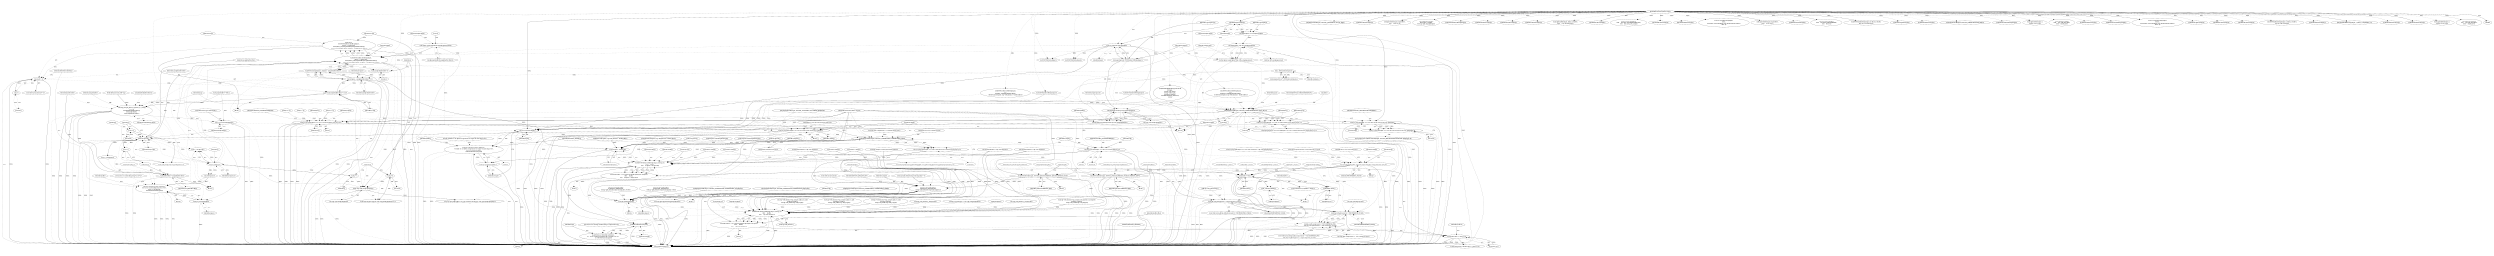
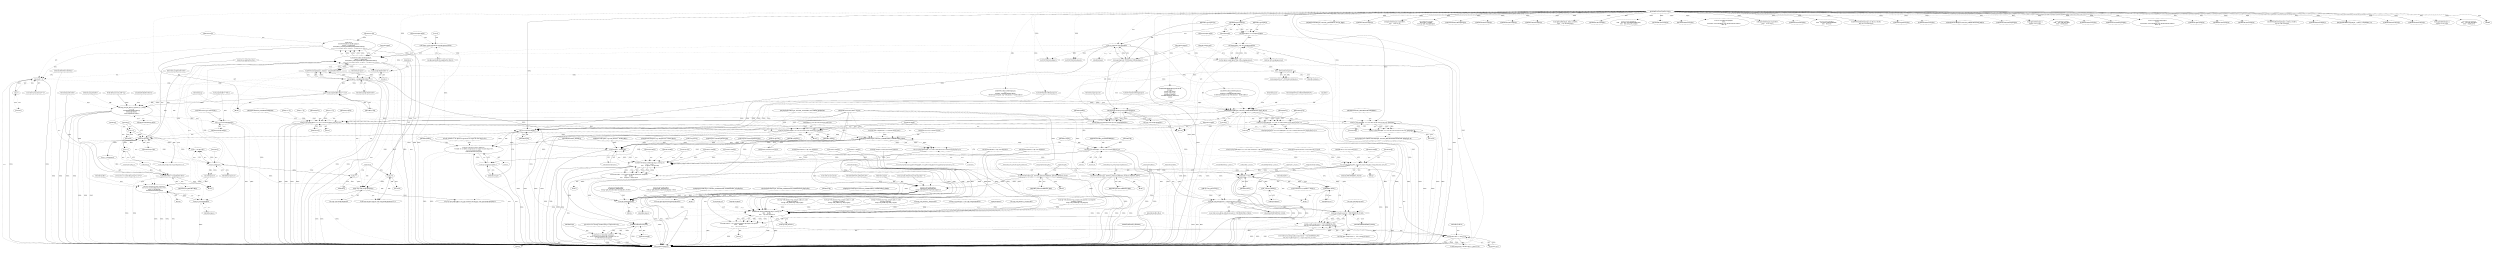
edge "(Call,stripsize=sepstripsize*t2p->tiff_samplesperpixel)" -> "(Call,&ver)": now "(Call,stripsize=sepstripsize*t2p->tiff_samplesperpixel)" -> "(Call,_TIFFmalloc(stripsize))"
